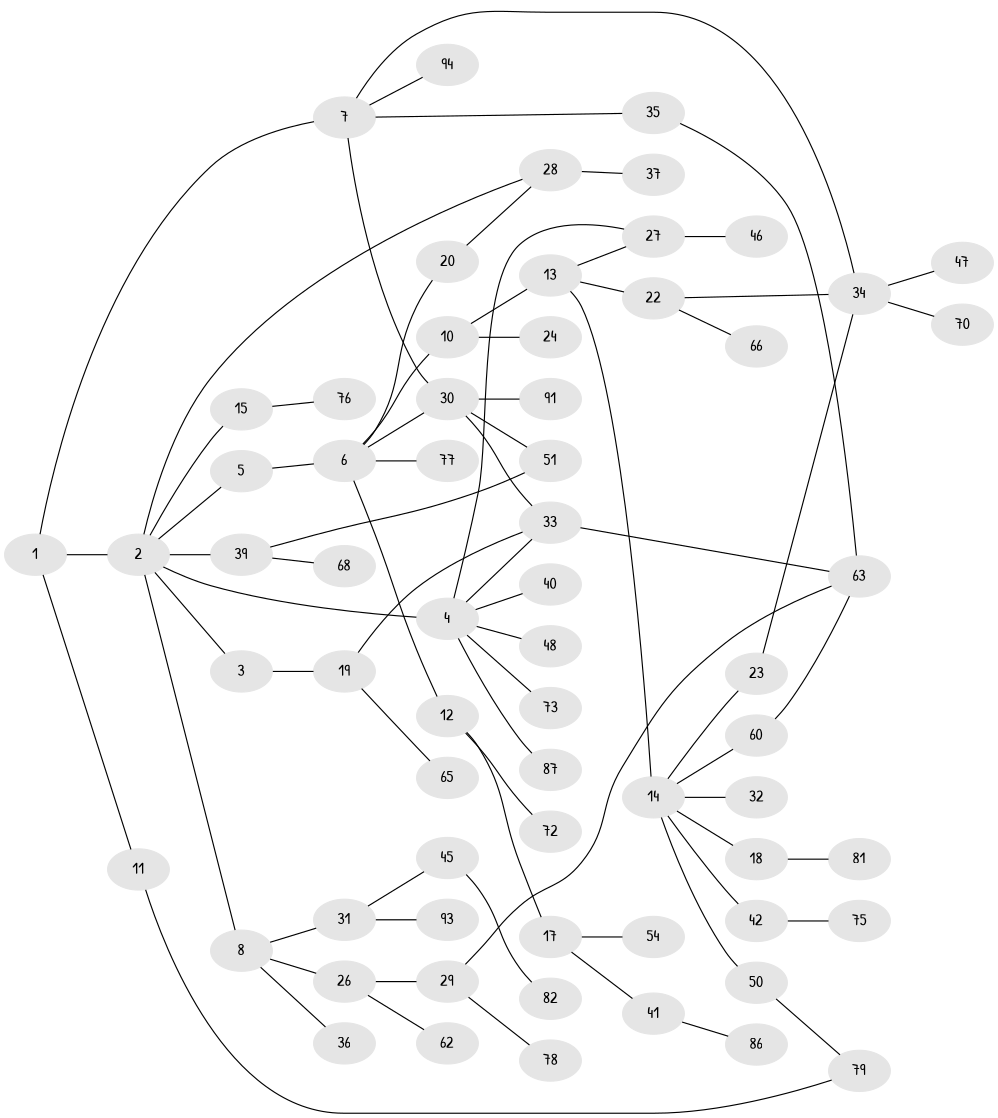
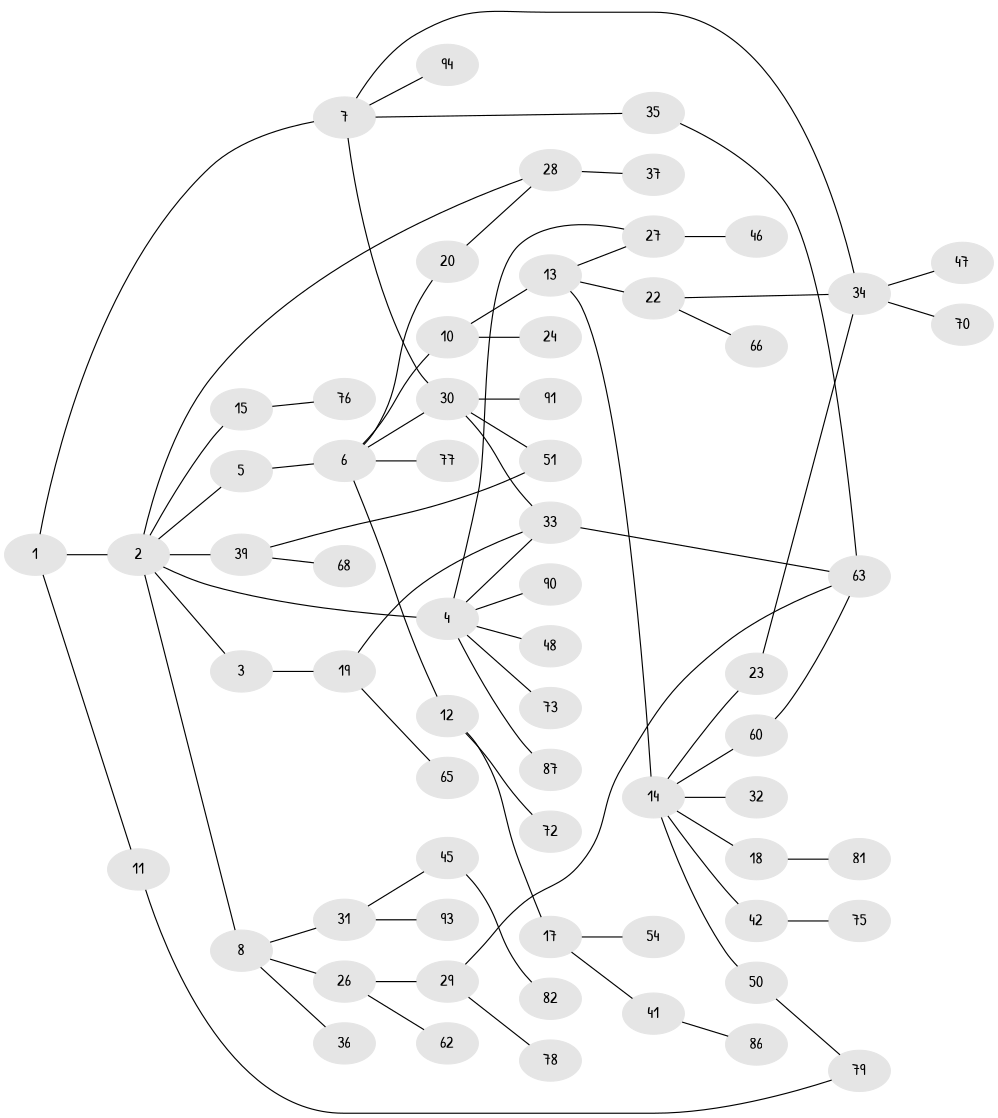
node "40": label "40" -> "90"
